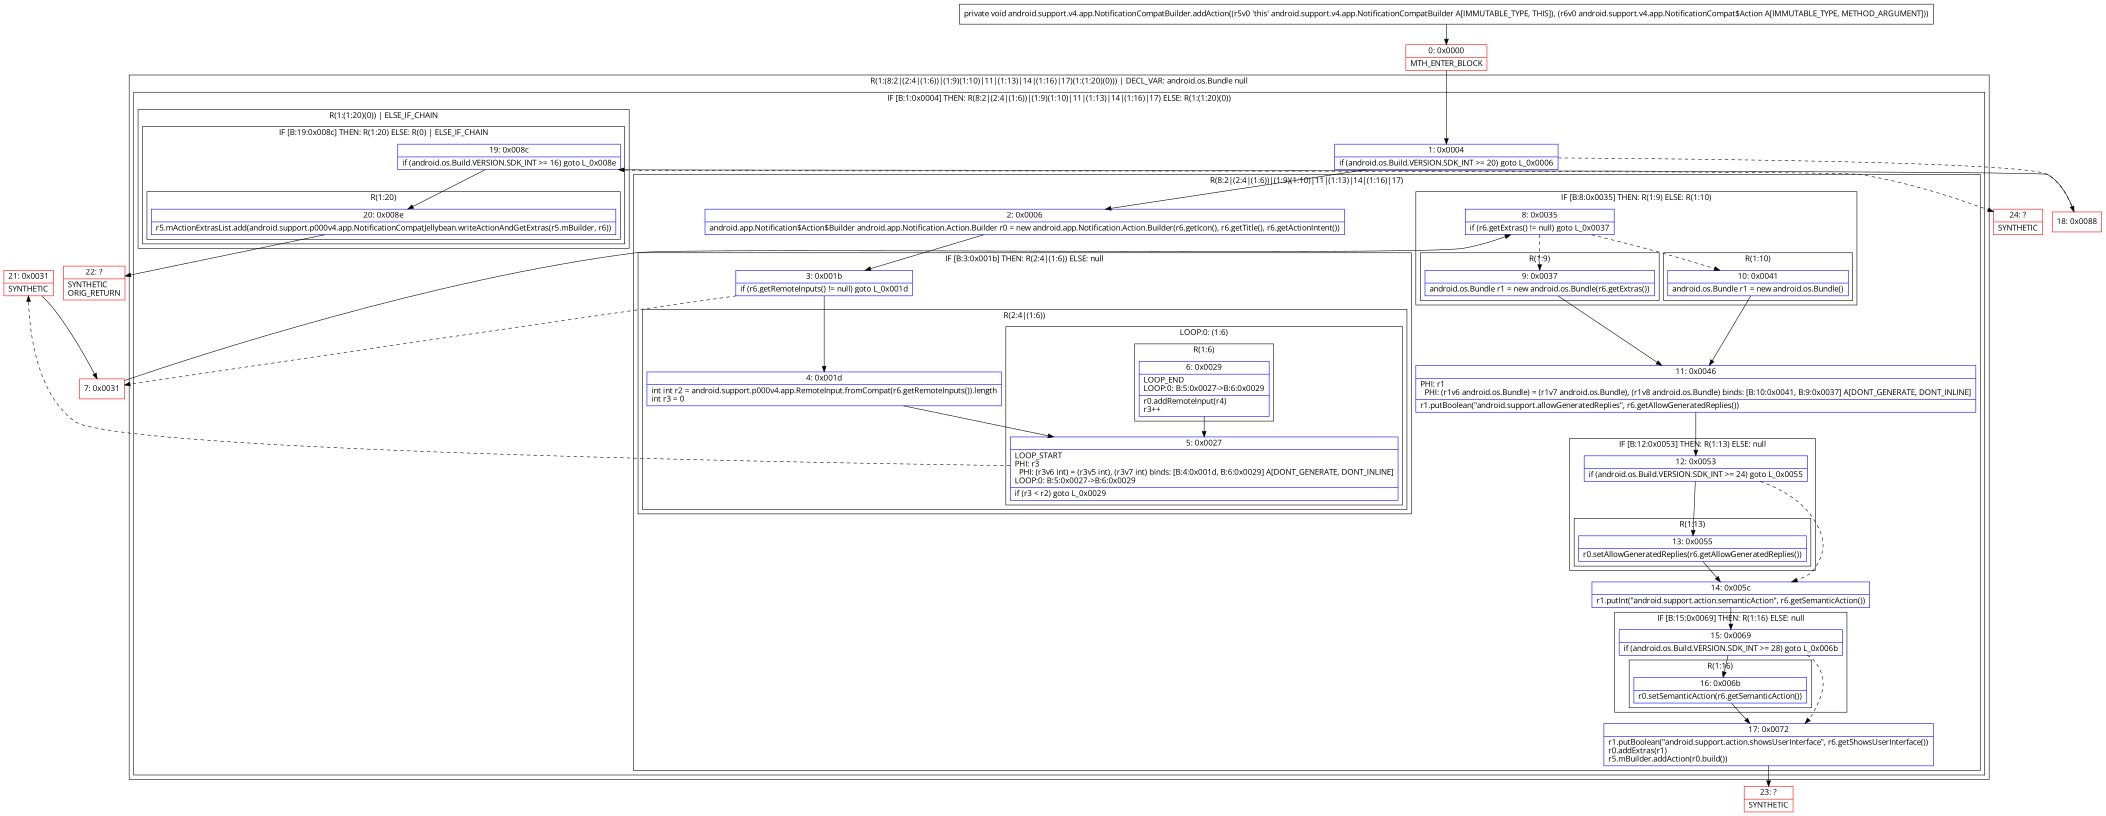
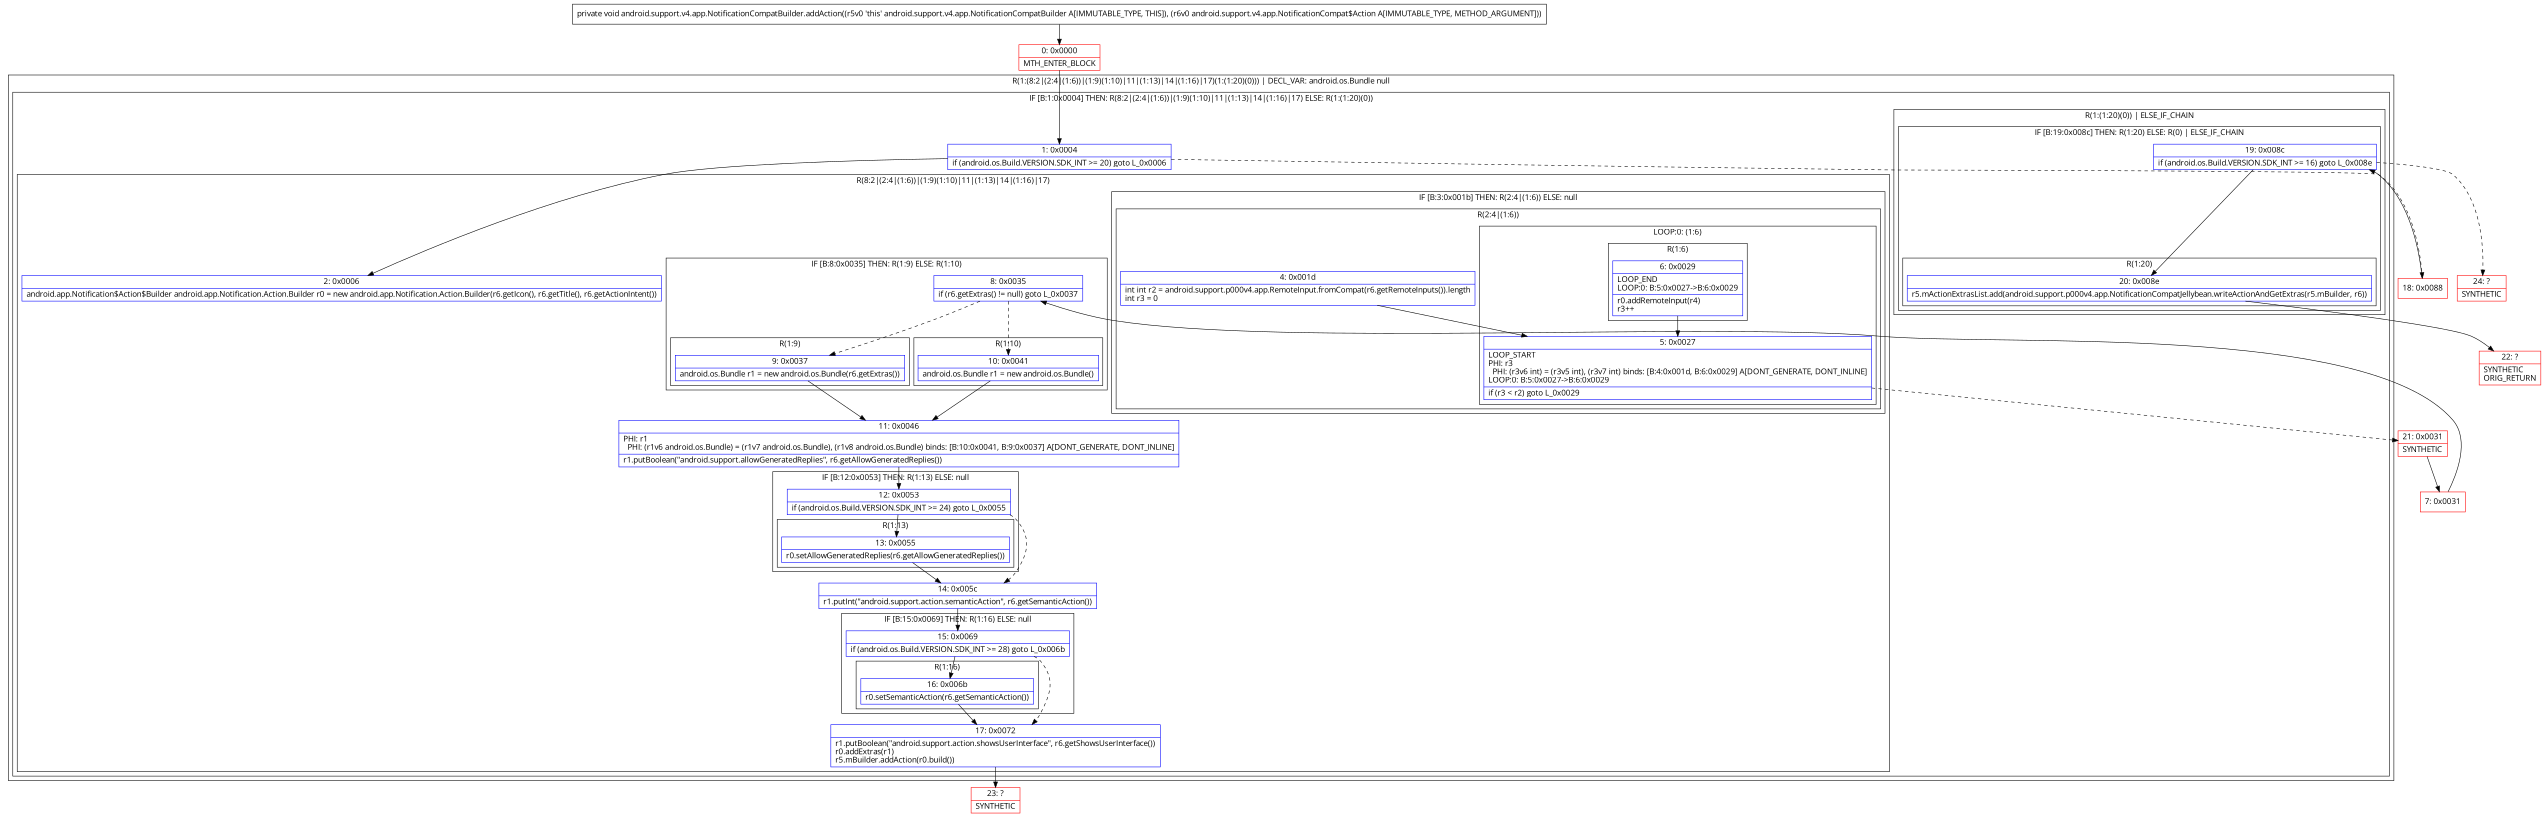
node "3: 0x001b": removed
